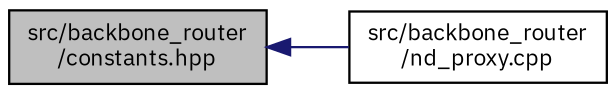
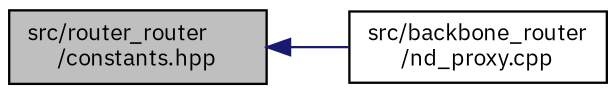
node "src/backbone_router /constants.hpp": label "src/backbone_router /constants.hpp" -> "src/router_router /constants.hpp"
